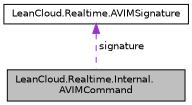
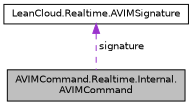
node "LeanCloud.Realtime.Internal. AVIMCommand": label "LeanCloud.Realtime.Internal. AVIMCommand" -> "AVIMCommand.Realtime.Internal. AVIMCommand"
